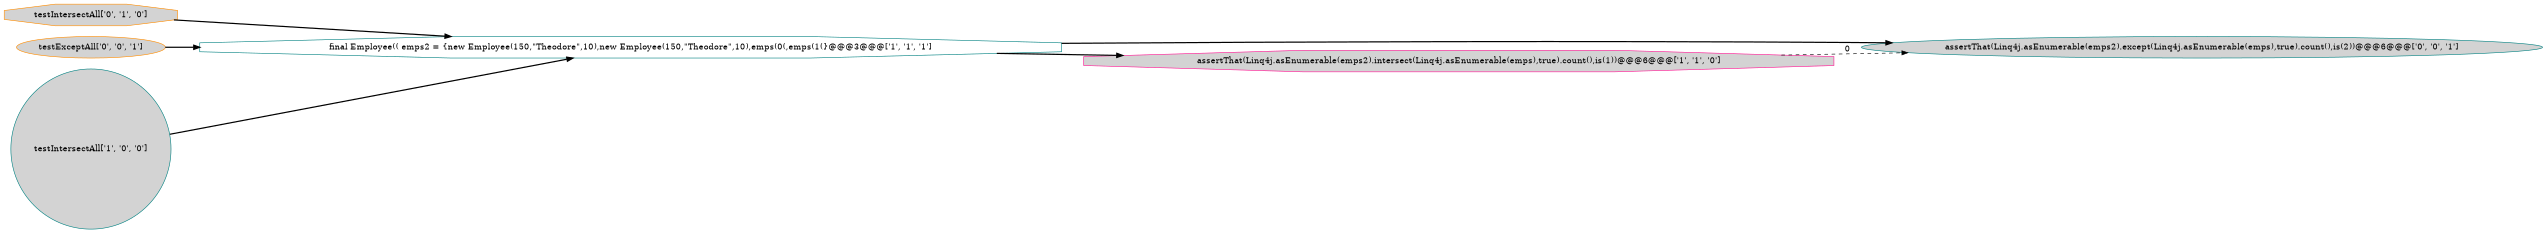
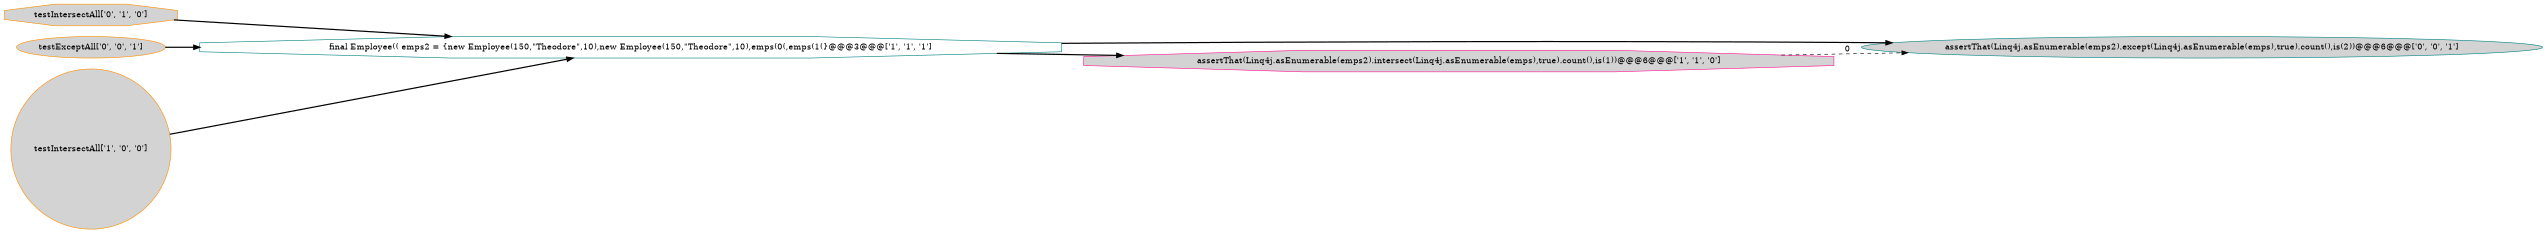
node "testIntersectAll['1', '0', '0']": color teal -> darkorange
